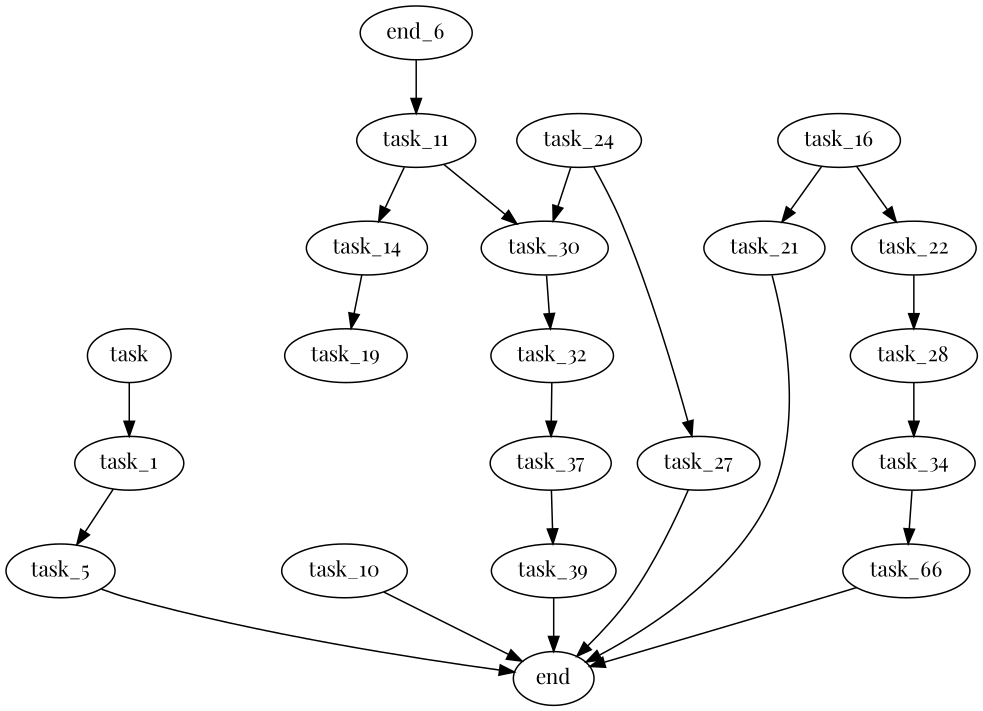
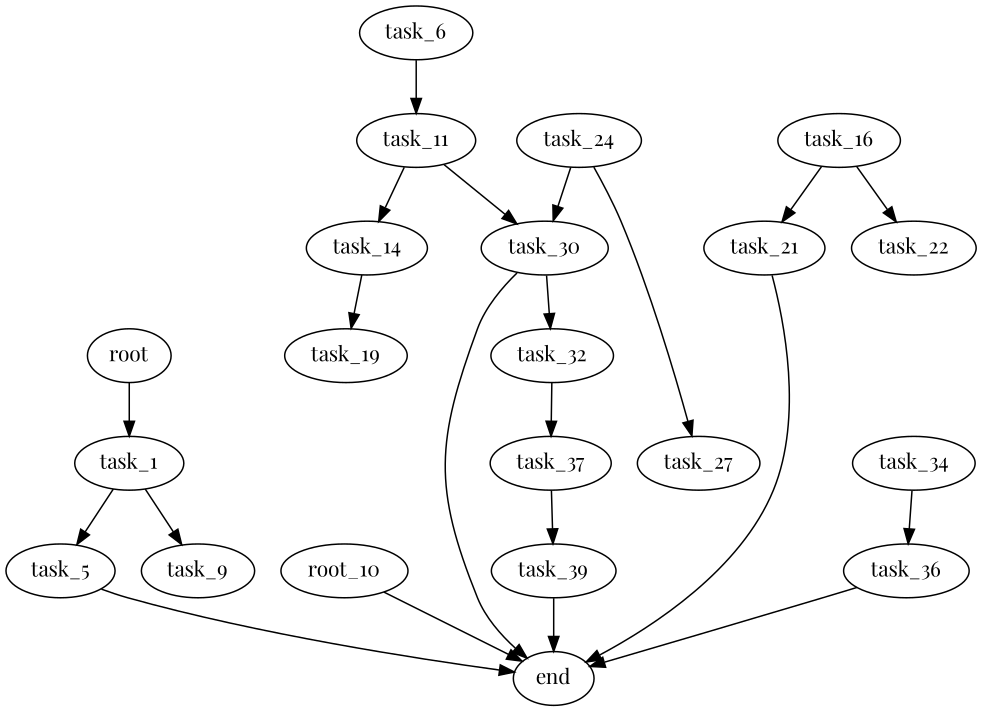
node "end_6": label "end_6" -> "task_6"
node "task": label "task" -> "root"
node "task_28": removed
node "task_9": added
node "task_10": label "task_10" -> "root_10"
node "task_66": label "task_66" -> "task_36"
edge "task_27" -> "end": now "task_30" -> "end"
